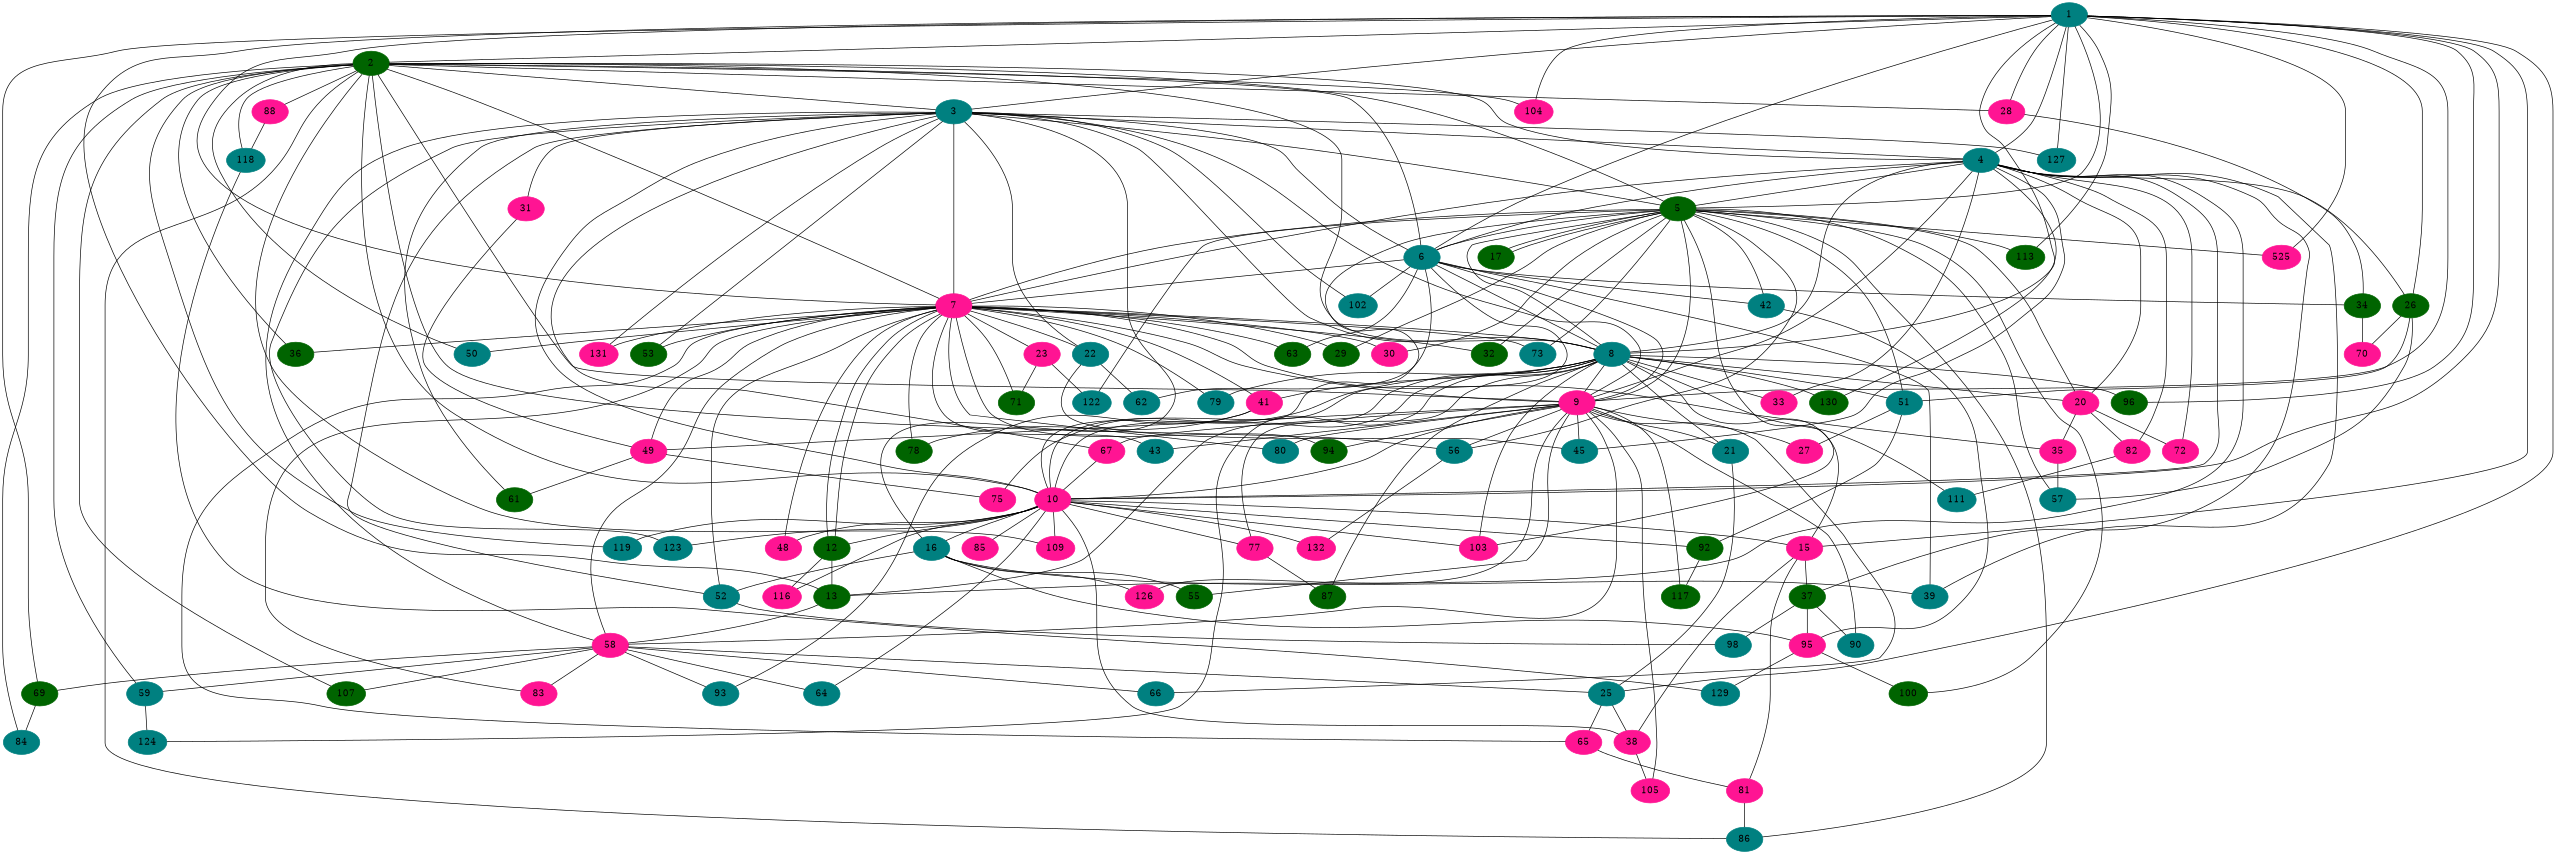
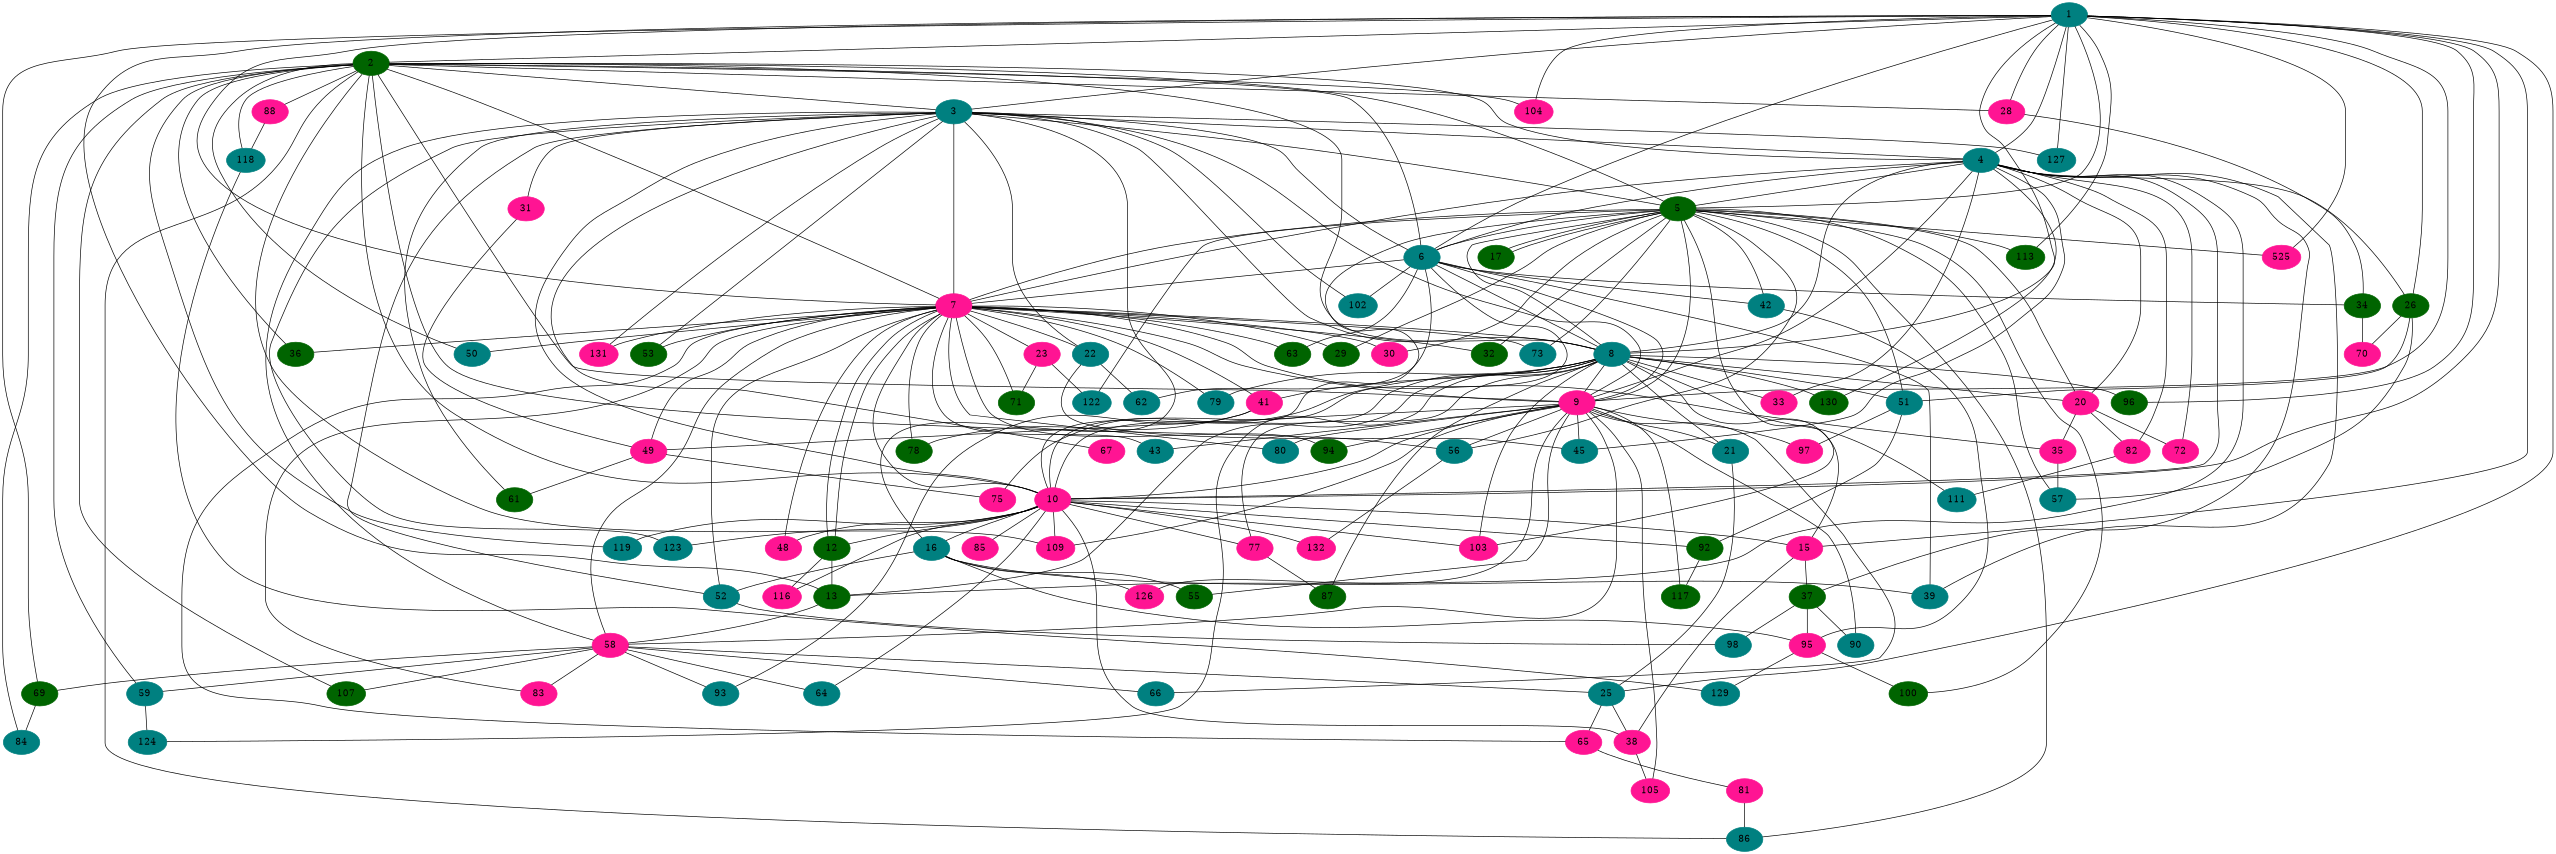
edge "9" -- "67": now "9" -- "109"
node "27": label "27" -> "97"
edge "67" -- "10": now "7" -- "10"
edge "15" -- "81": removed
